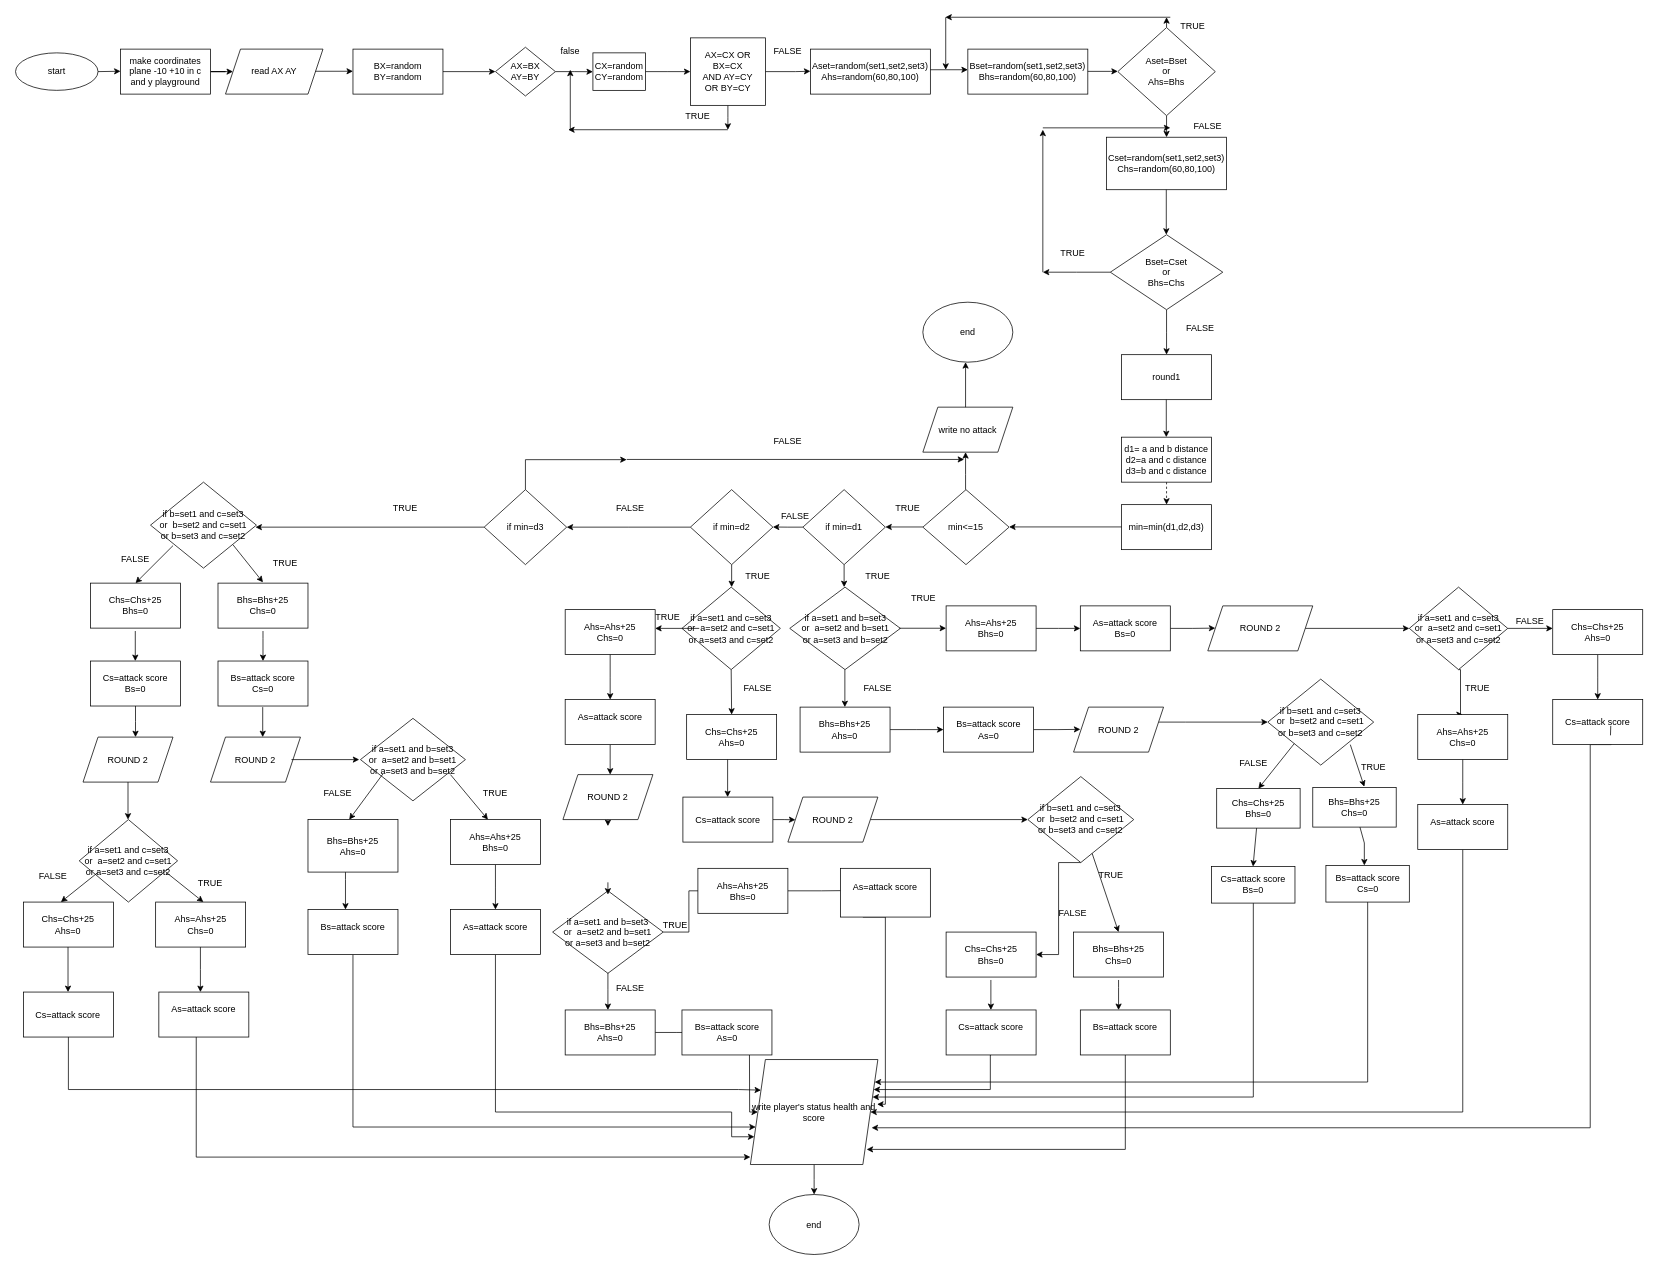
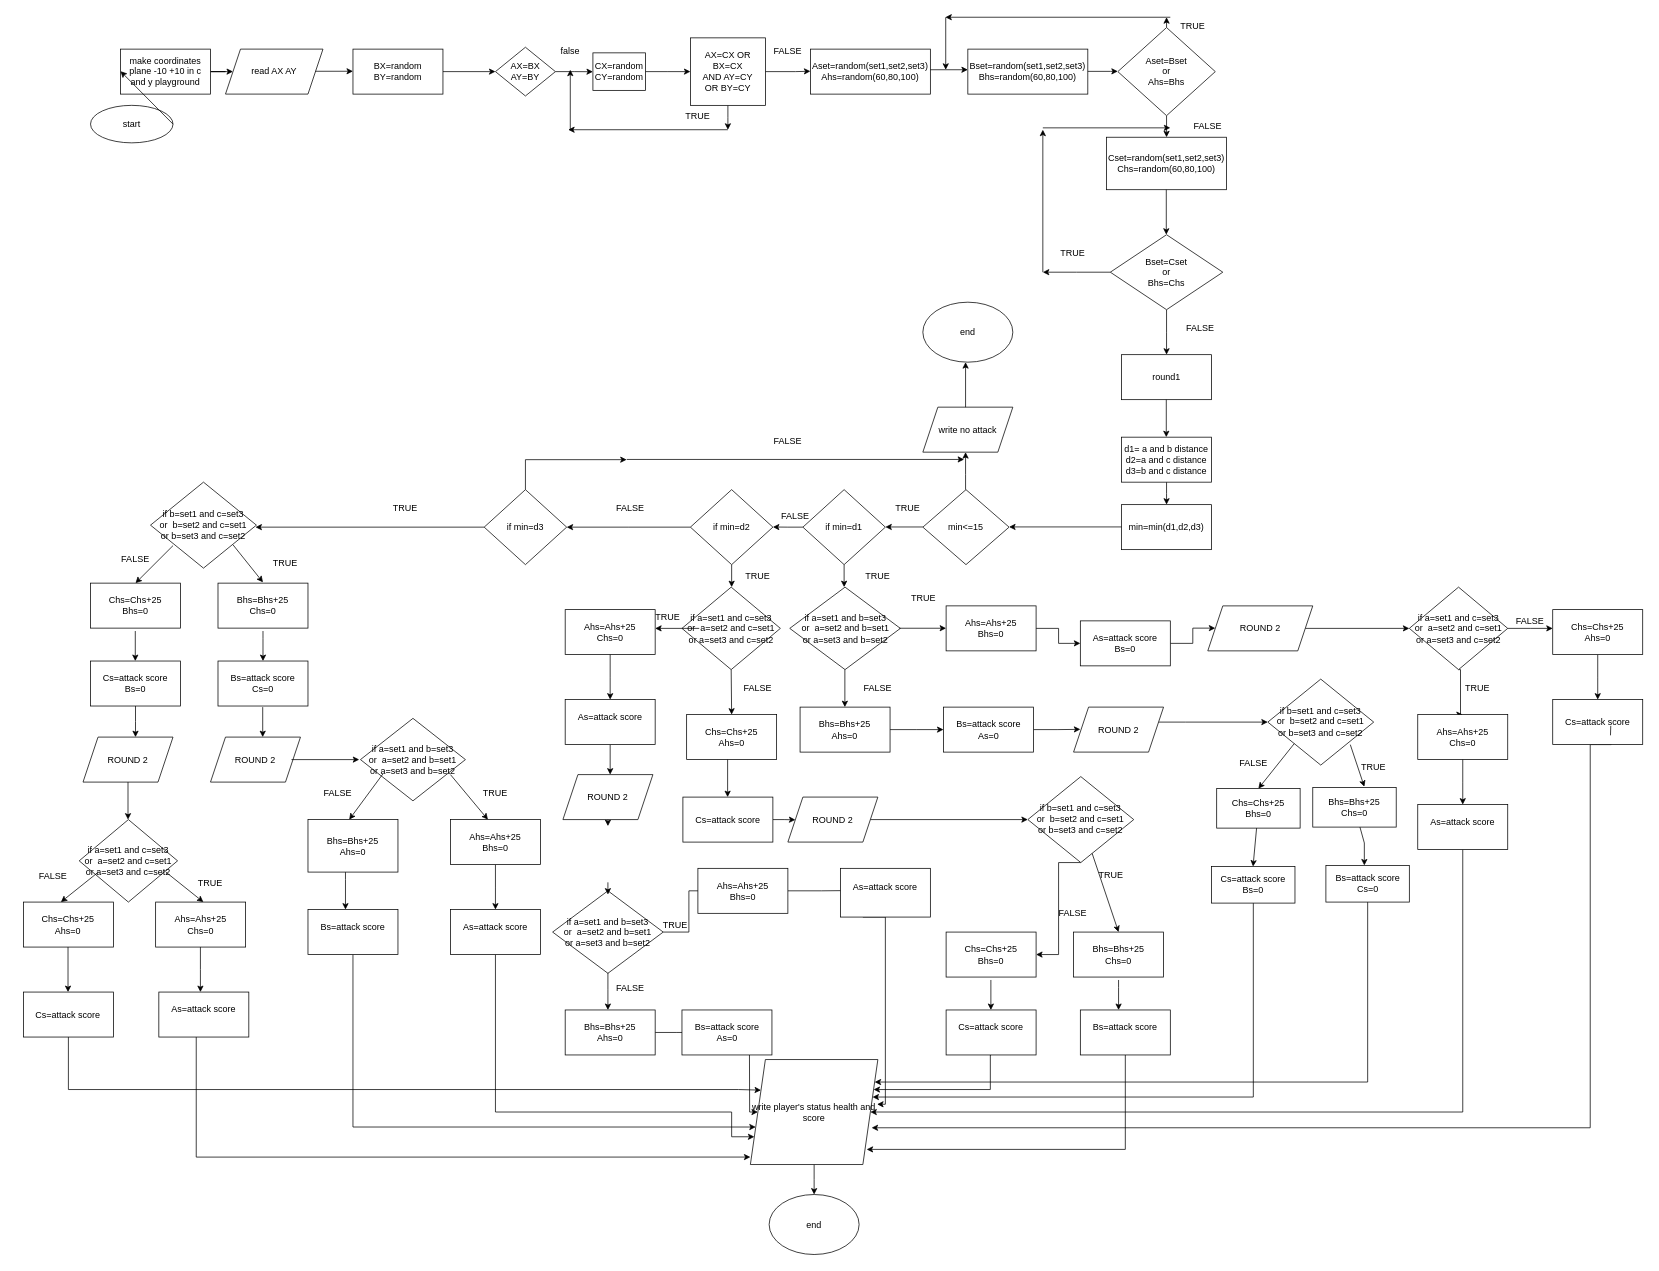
node "start": moved (57, 72) -> (132, 124)
edge "d1= a and b distance d2=a and c distance d3=b and c distance" -> "min=min(d1,d2,d3)": style dashed -> solid
node "As=attack score Bs=0": moved (1125, 629) -> (1125, 644)
